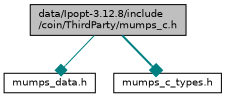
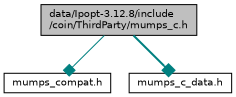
node "mumps_data.h": label "mumps_data.h" -> "mumps_compat.h"
node "mumps_c_types.h": label "mumps_c_types.h" -> "mumps_c_data.h"
